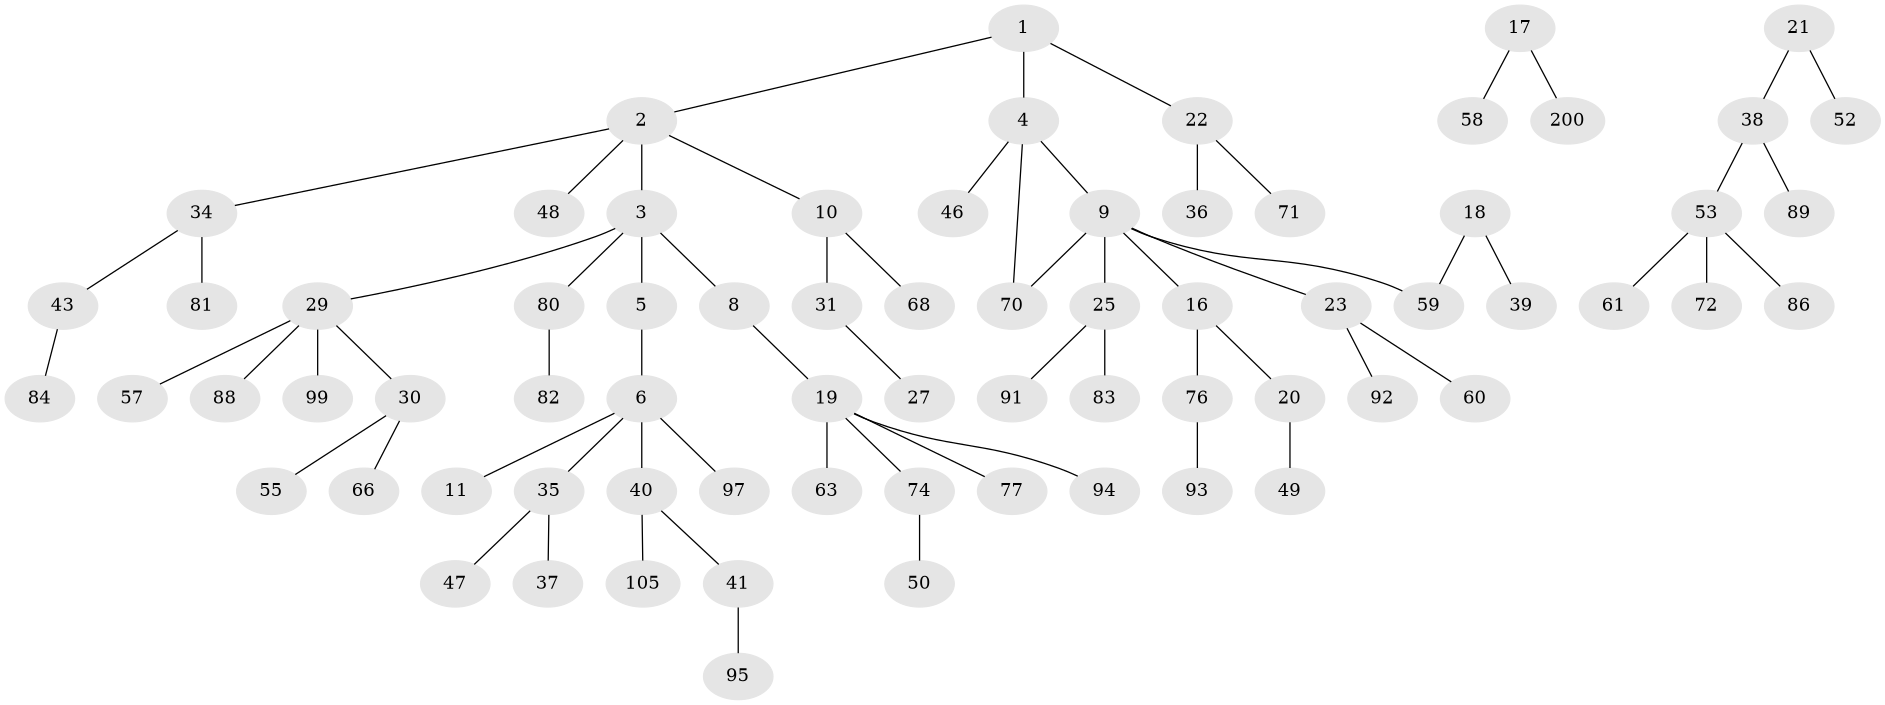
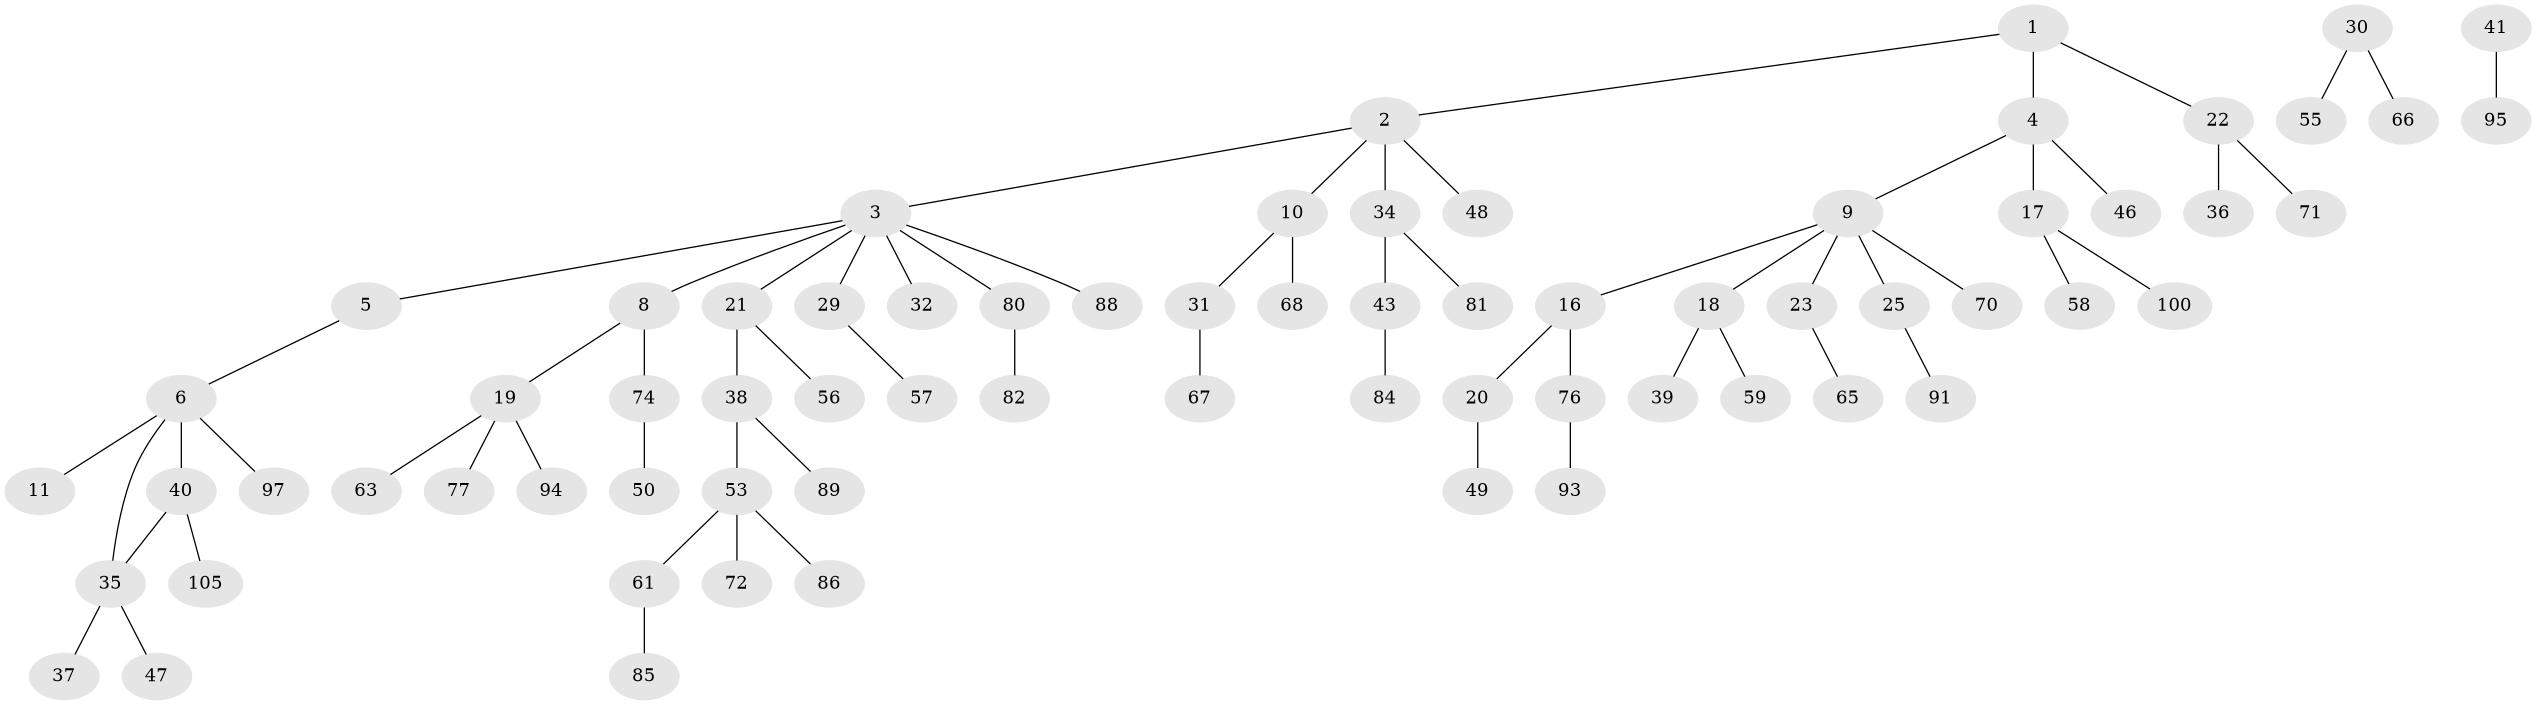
node "200": label "200" -> "100"
node "52": label "52" -> "56"
edge "4" -- "70": now "4" -- "17"
edge "3" -- "21": added
edge "9" -- "59": now "9" -- "18"
node "32": added
edge "29" -- "88": now "3" -- "88"
edge "29" -- "30": removed
node "99": removed
node "27": label "27" -> "67"
node "83": removed
node "92": removed
node "60": label "60" -> "65"
edge "19" -- "74": now "8" -- "74"
edge "40" -- "41": now "40" -- "35"
node "85": added
